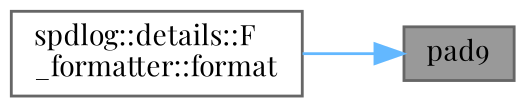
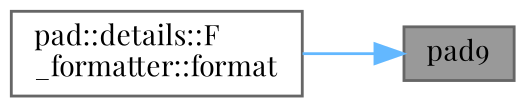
node "spdlog::details::F _formatter::format": label "spdlog::details::F _formatter::format" -> "pad::details::F _formatter::format"
